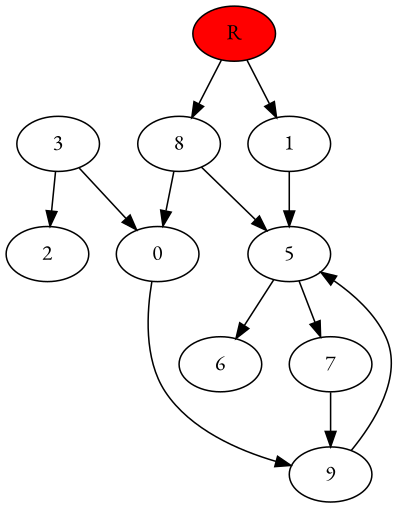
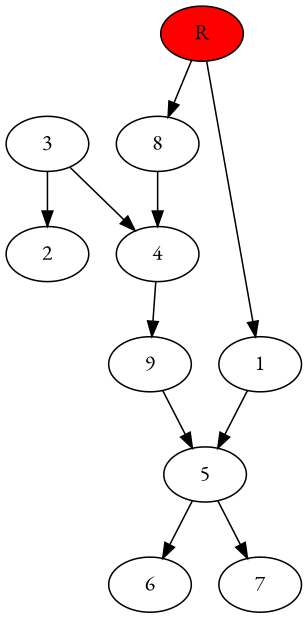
edge "8" -> "5": removed
node "0": label "0" -> "4"
edge "7" -> "9": removed
